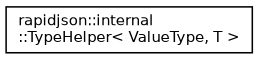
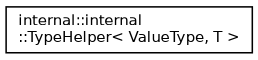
node "rapidjson::internal ::TypeHelper< ValueType, T >": label "rapidjson::internal ::TypeHelper< ValueType, T >" -> "internal::internal ::TypeHelper< ValueType, T >"
